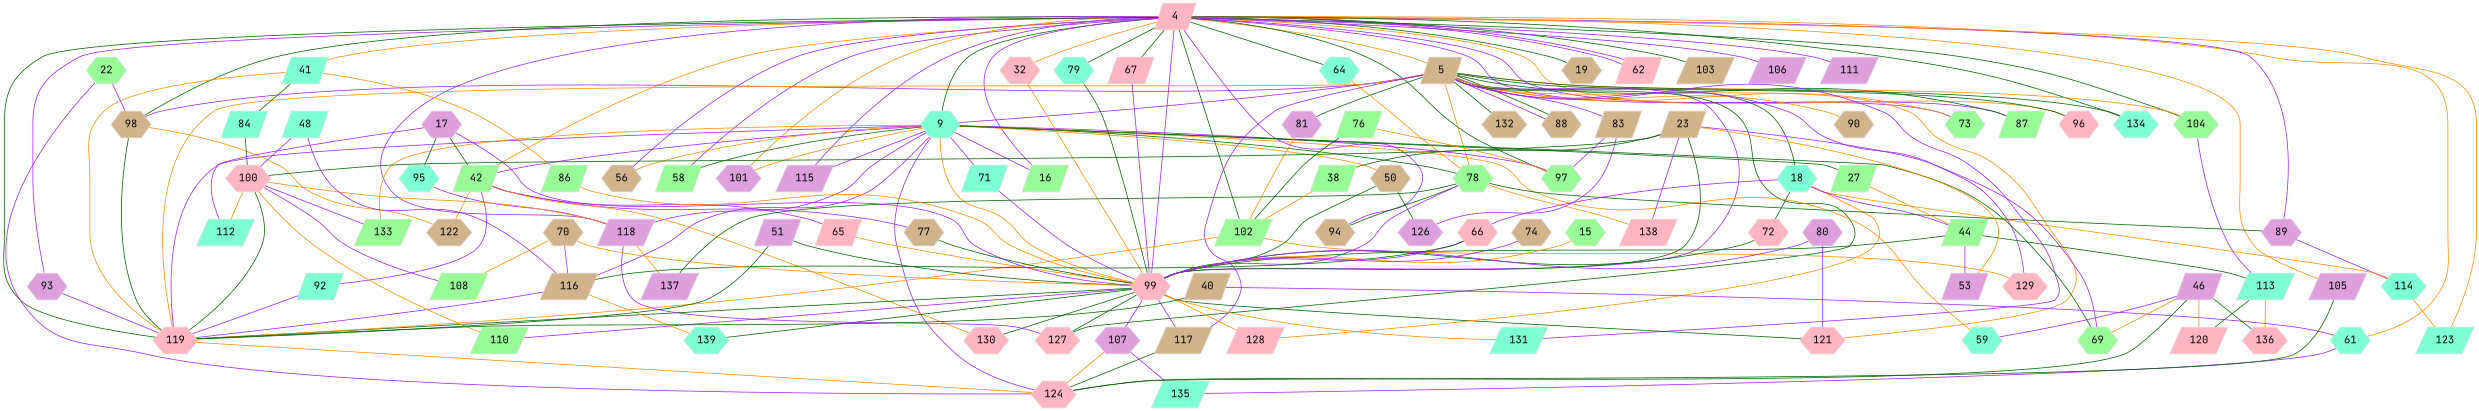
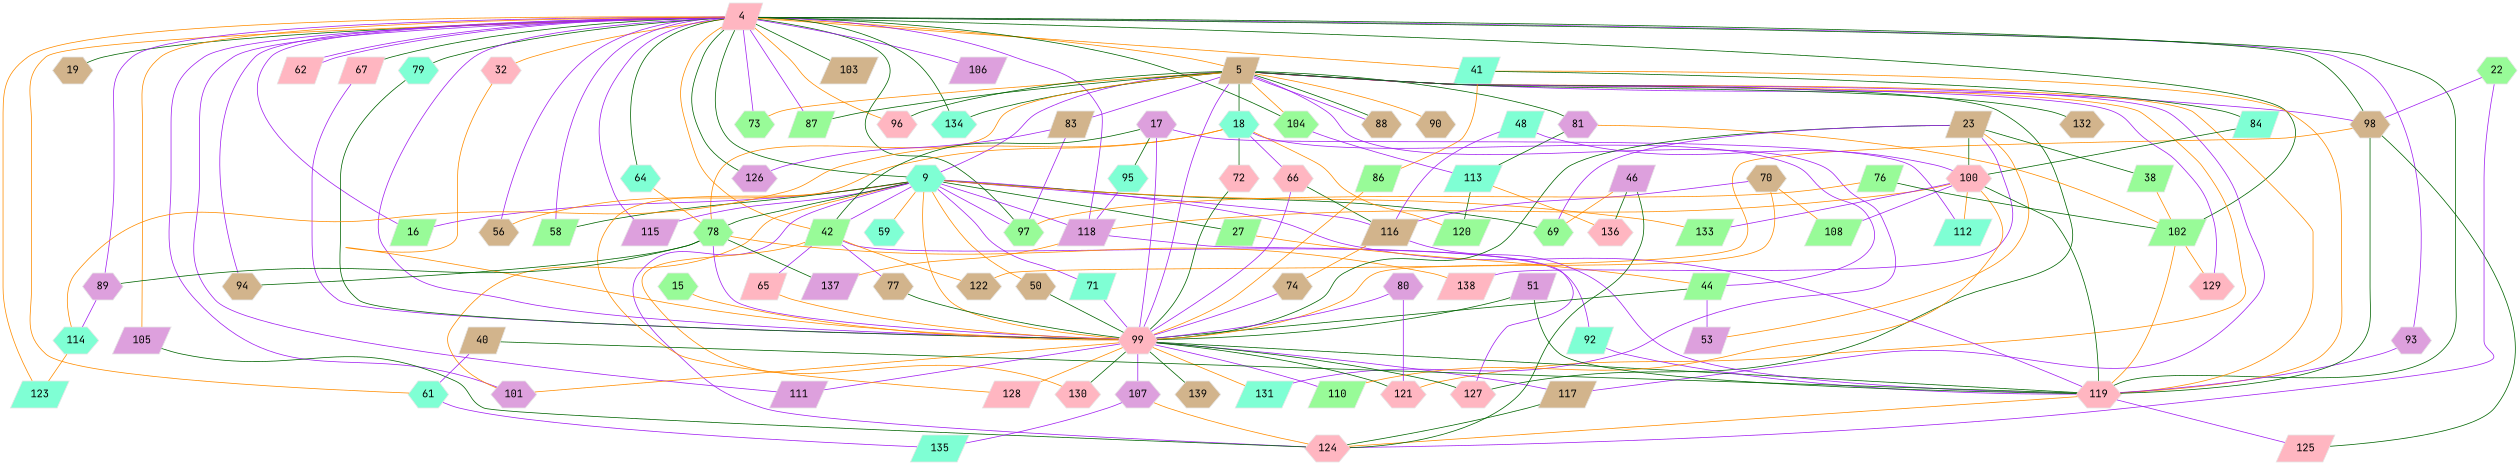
edge "4" -- "101": color darkorange -> purple
edge "50" -- "126": now "4" -- "126"
edge "44" -- "113": now "81" -- "113"
edge "46" -- "120": now "18" -- "120"
edge "116" -- "139": now "116" -- "74"
edge "46" -- "59": removed
node "139": fillcolor aquamarine -> tan
node "120": fillcolor lightpink -> palegreen
edge "99" -- "111": added
edge "99" -- "101": added
node "125": added
